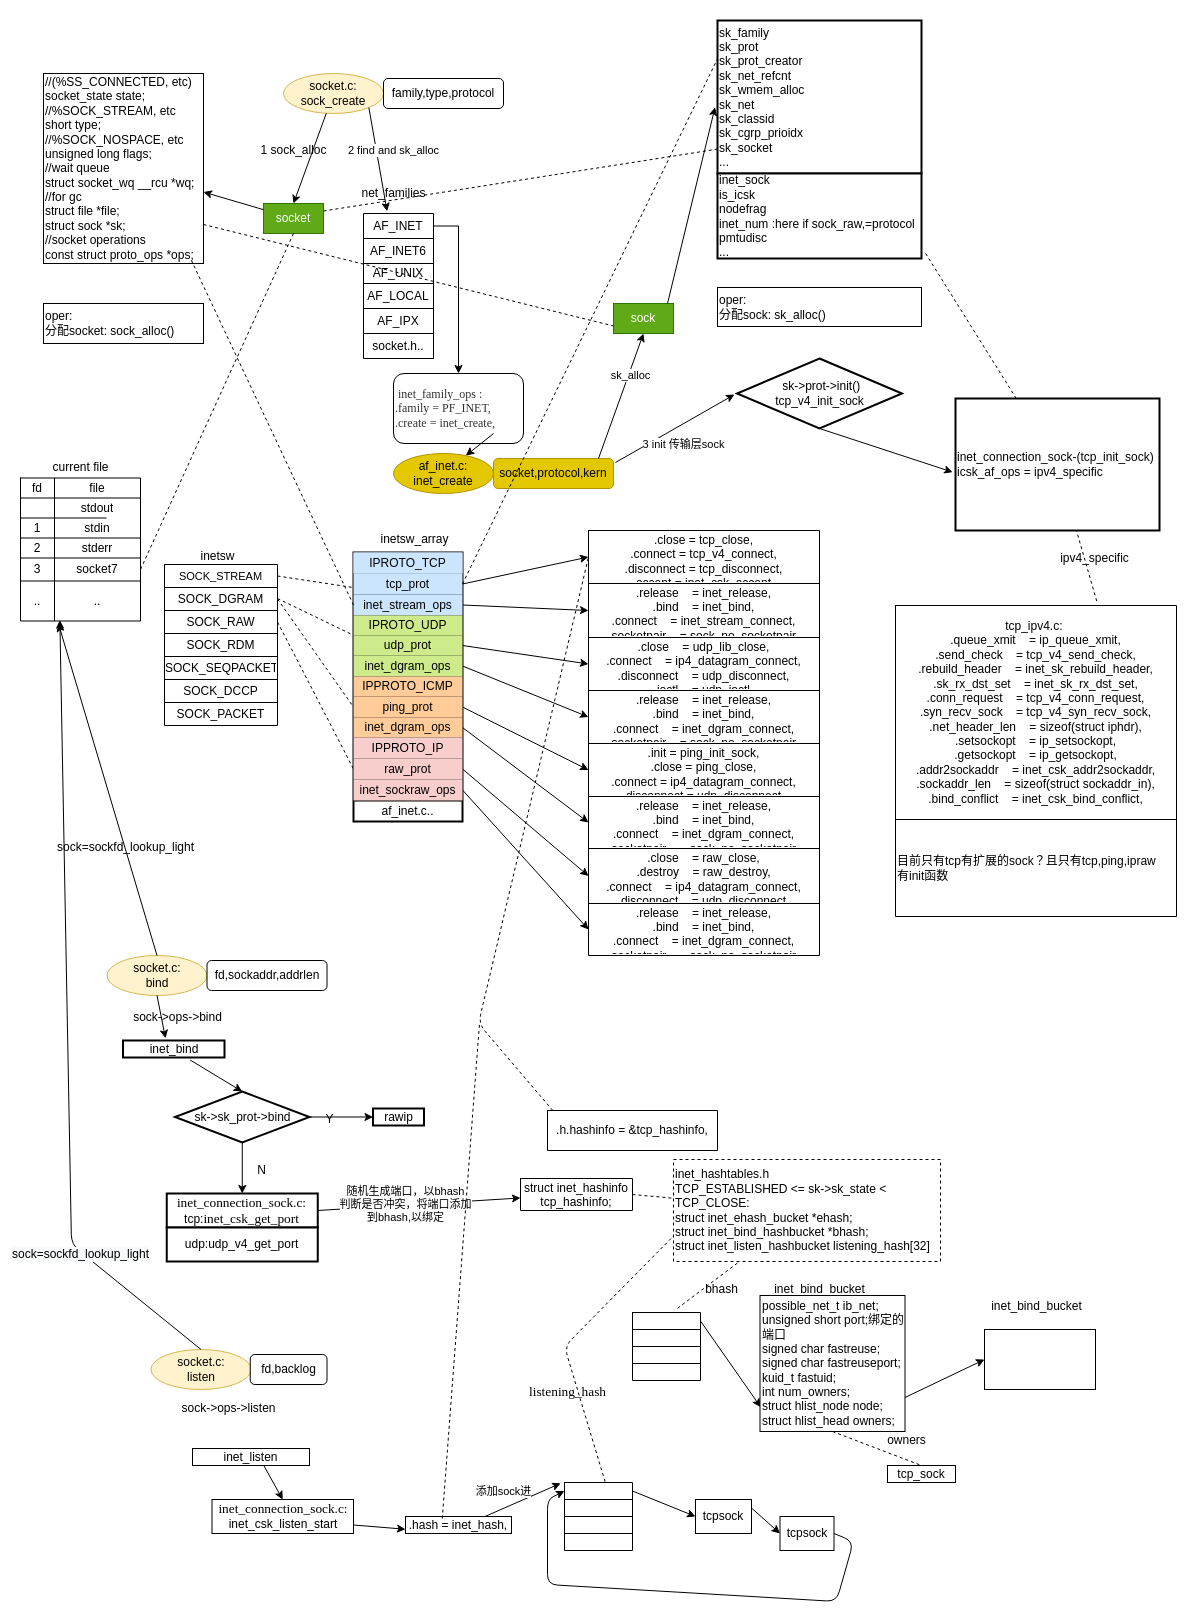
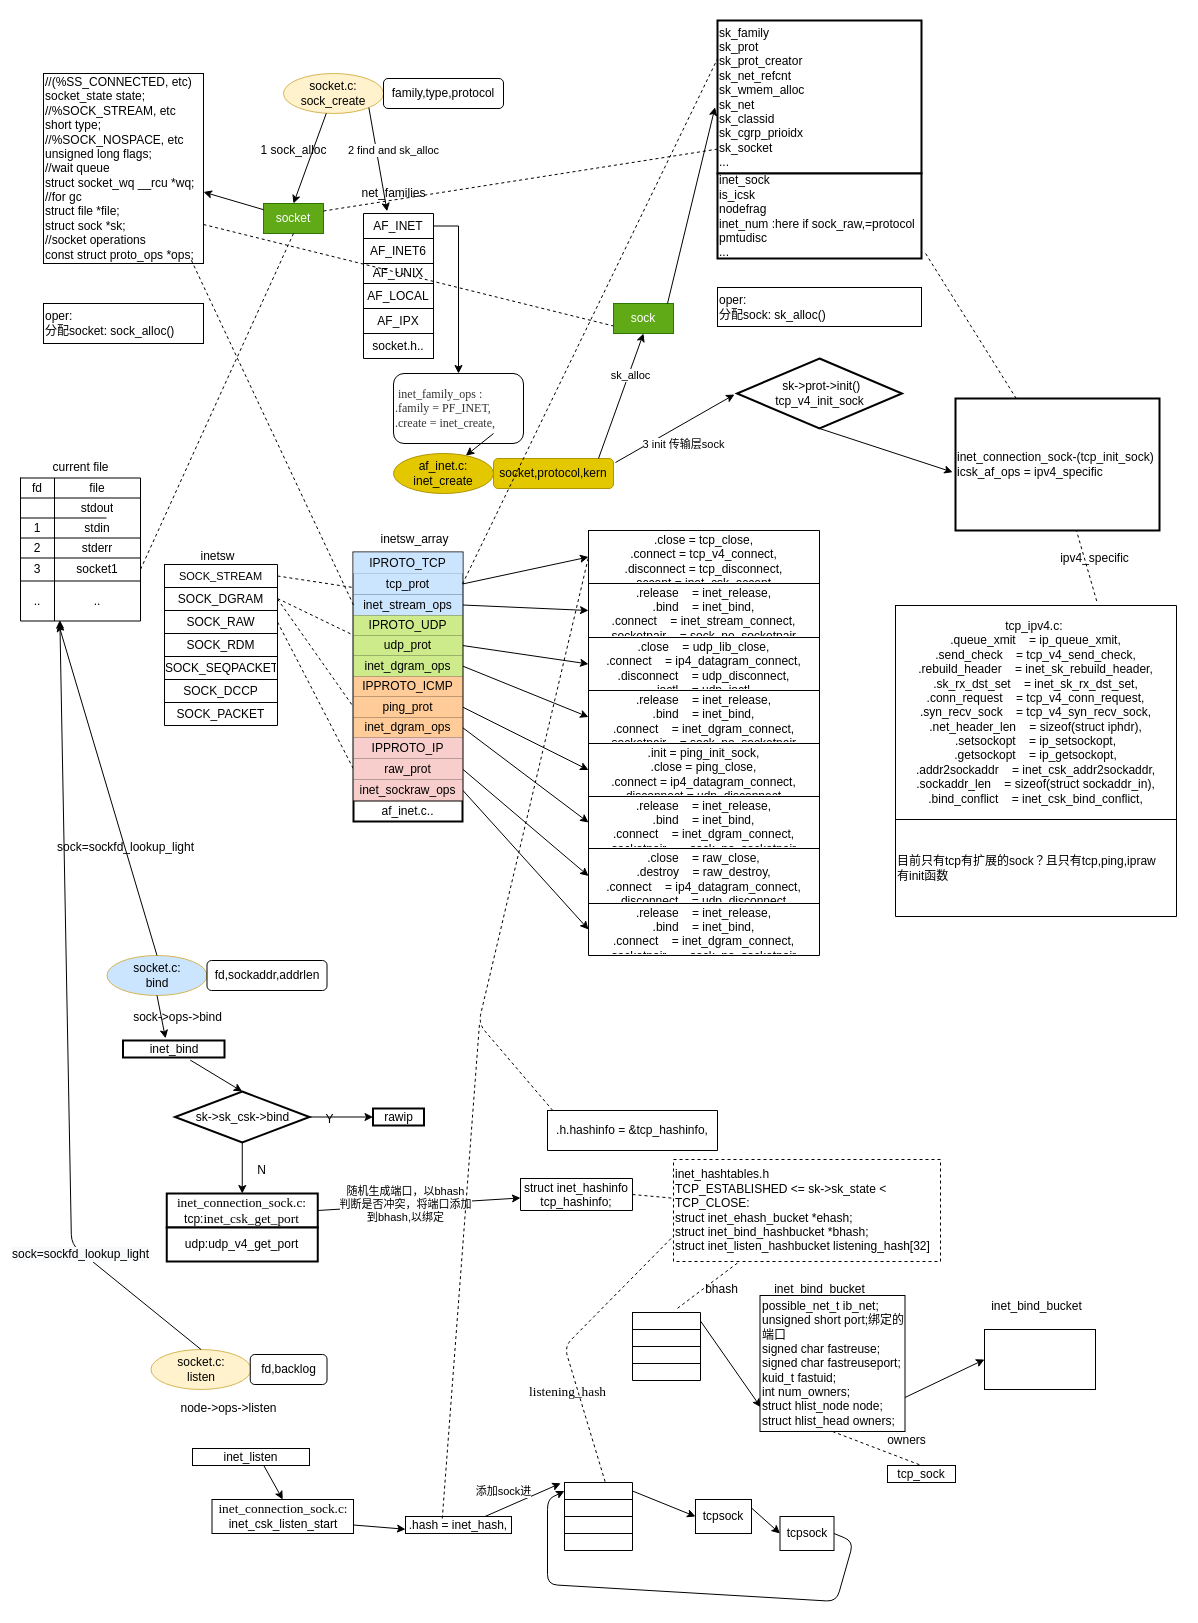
node "socket7": label "socket7" -> "socket1"
node "socket.c: bind": fillcolor #fff2cc -> #cce5ff
node "sk->sk_prot->bind": label "sk->sk_prot->bind" -> "sk->sk_csk->bind"
node "sock->ops->listen": label "sock->ops->listen" -> "node->ops->listen"
